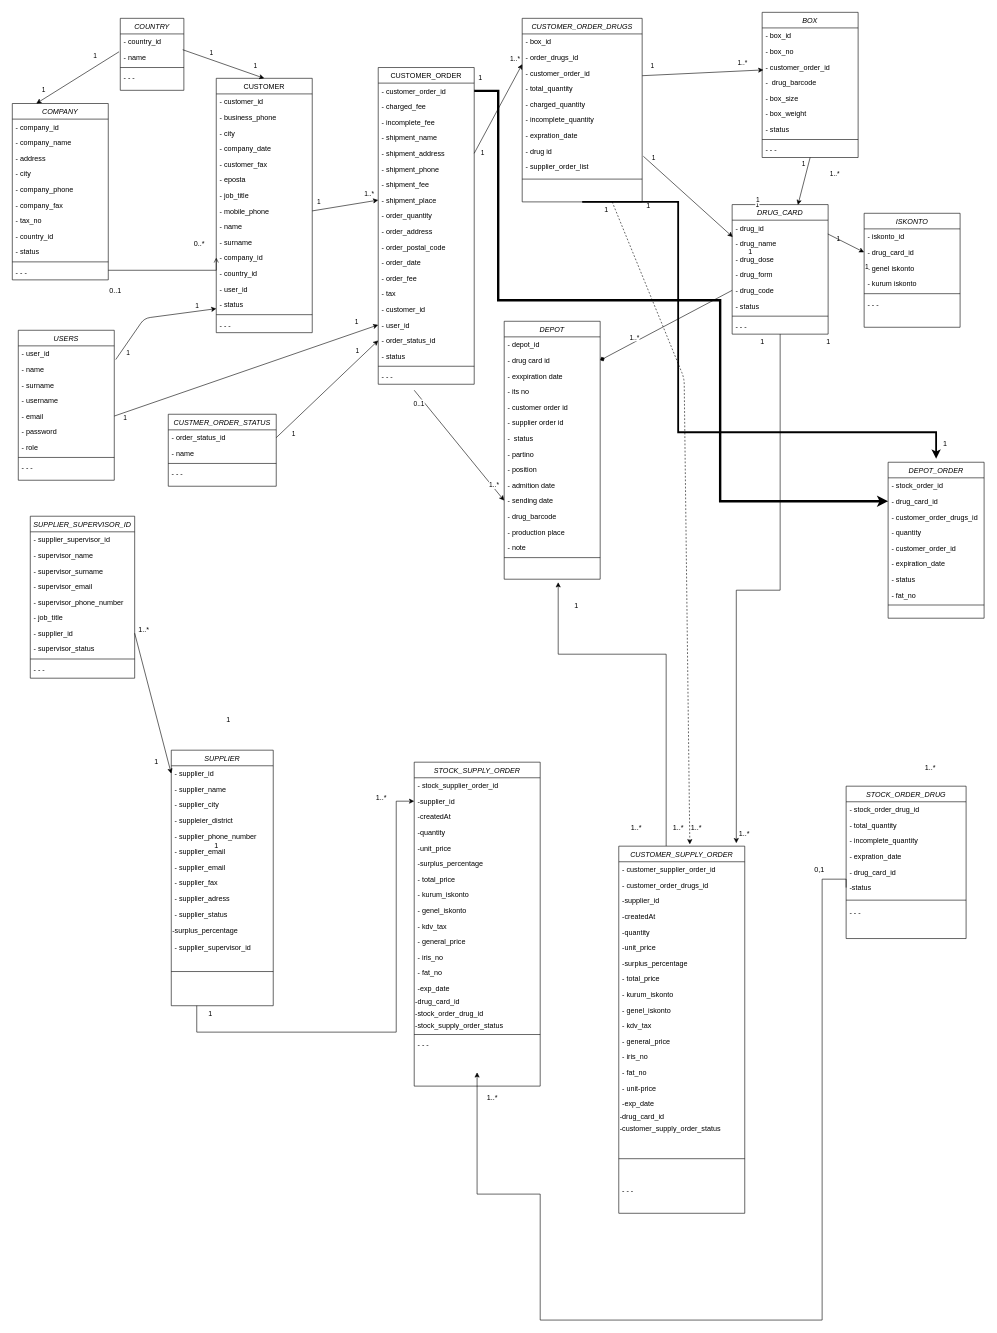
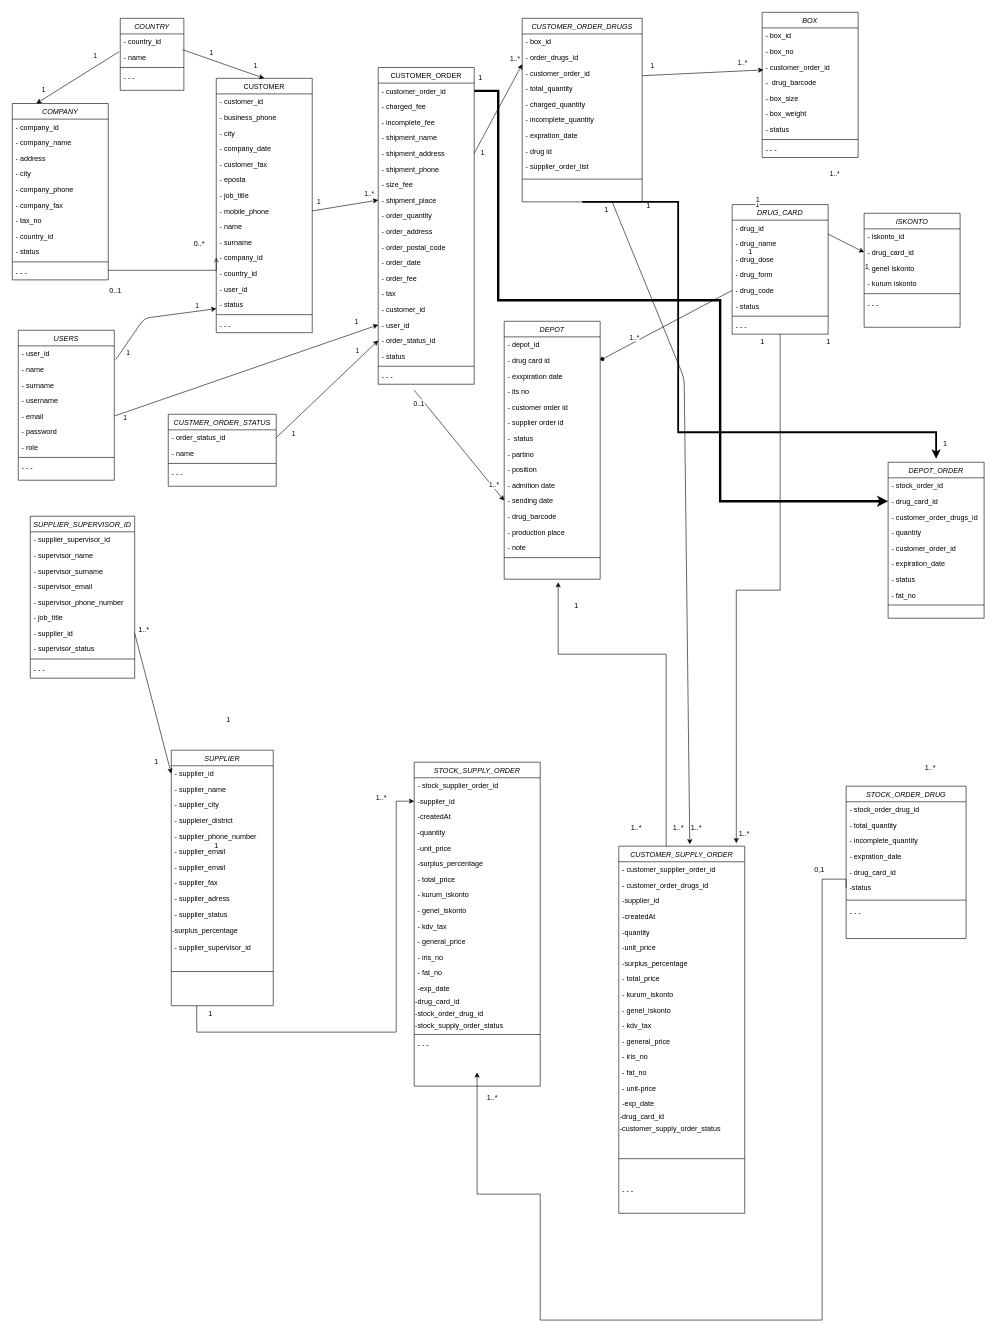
edge "BOX" -> "DRUG_CARD": removed, labels "1", "1"
node "- shipment_fee": label "- shipment_fee" -> "- size_fee"
edge "- drug id" -> "- drug_id": removed, label "1"
edge "CUSTOMER_ORDER_DRUGS" -> "CUSTOMER_SUPPLY_ORDER": style dashed -> solid
